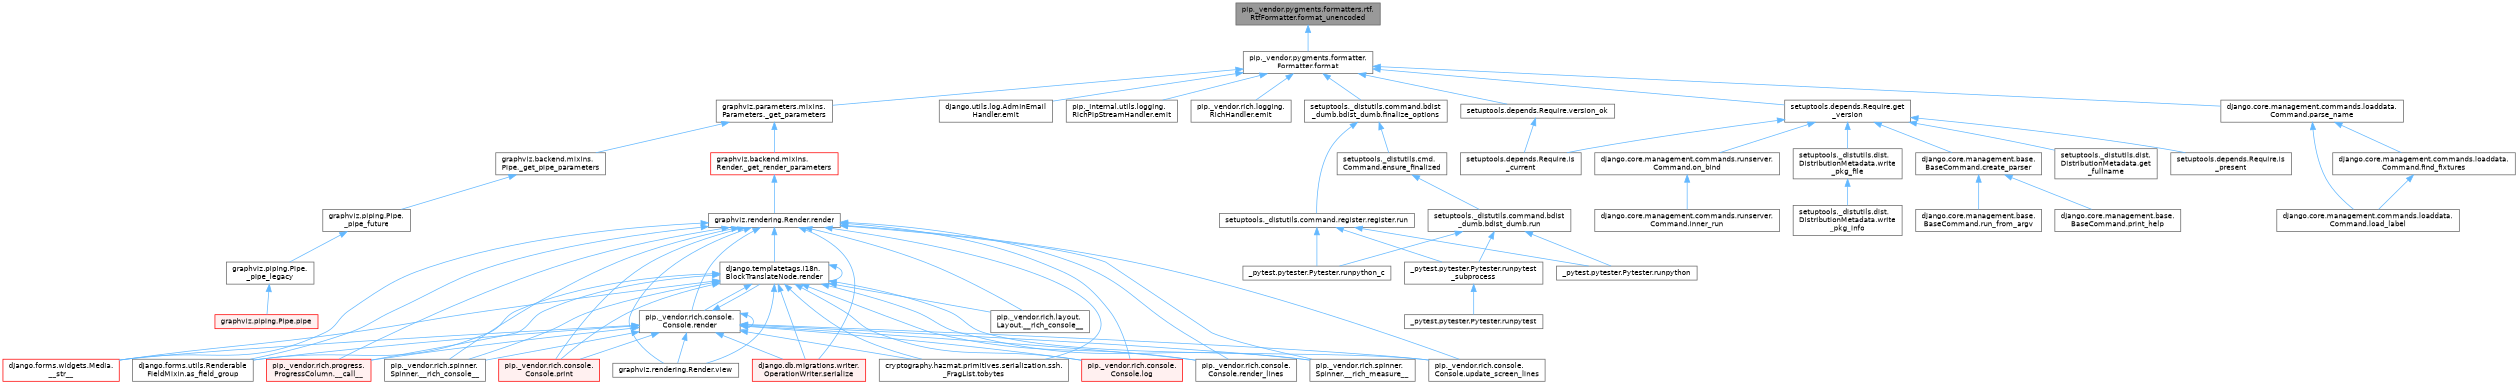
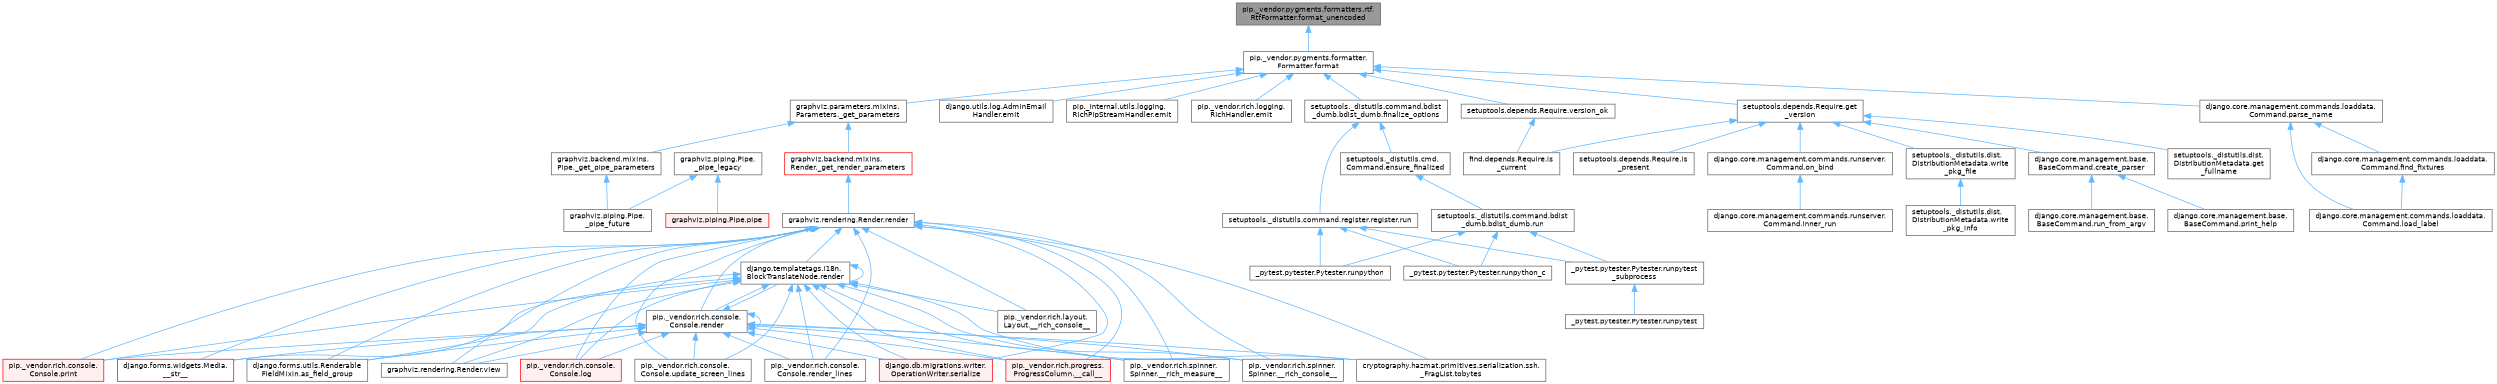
node "setuptools.depends.Require.is _current": label "setuptools.depends.Require.is _current" -> "find.depends.Require.is _current"
edge "graphviz.piping.Pipe. _pipe_legacy" -> "graphviz.piping.Pipe. _pipe_future": reversed
